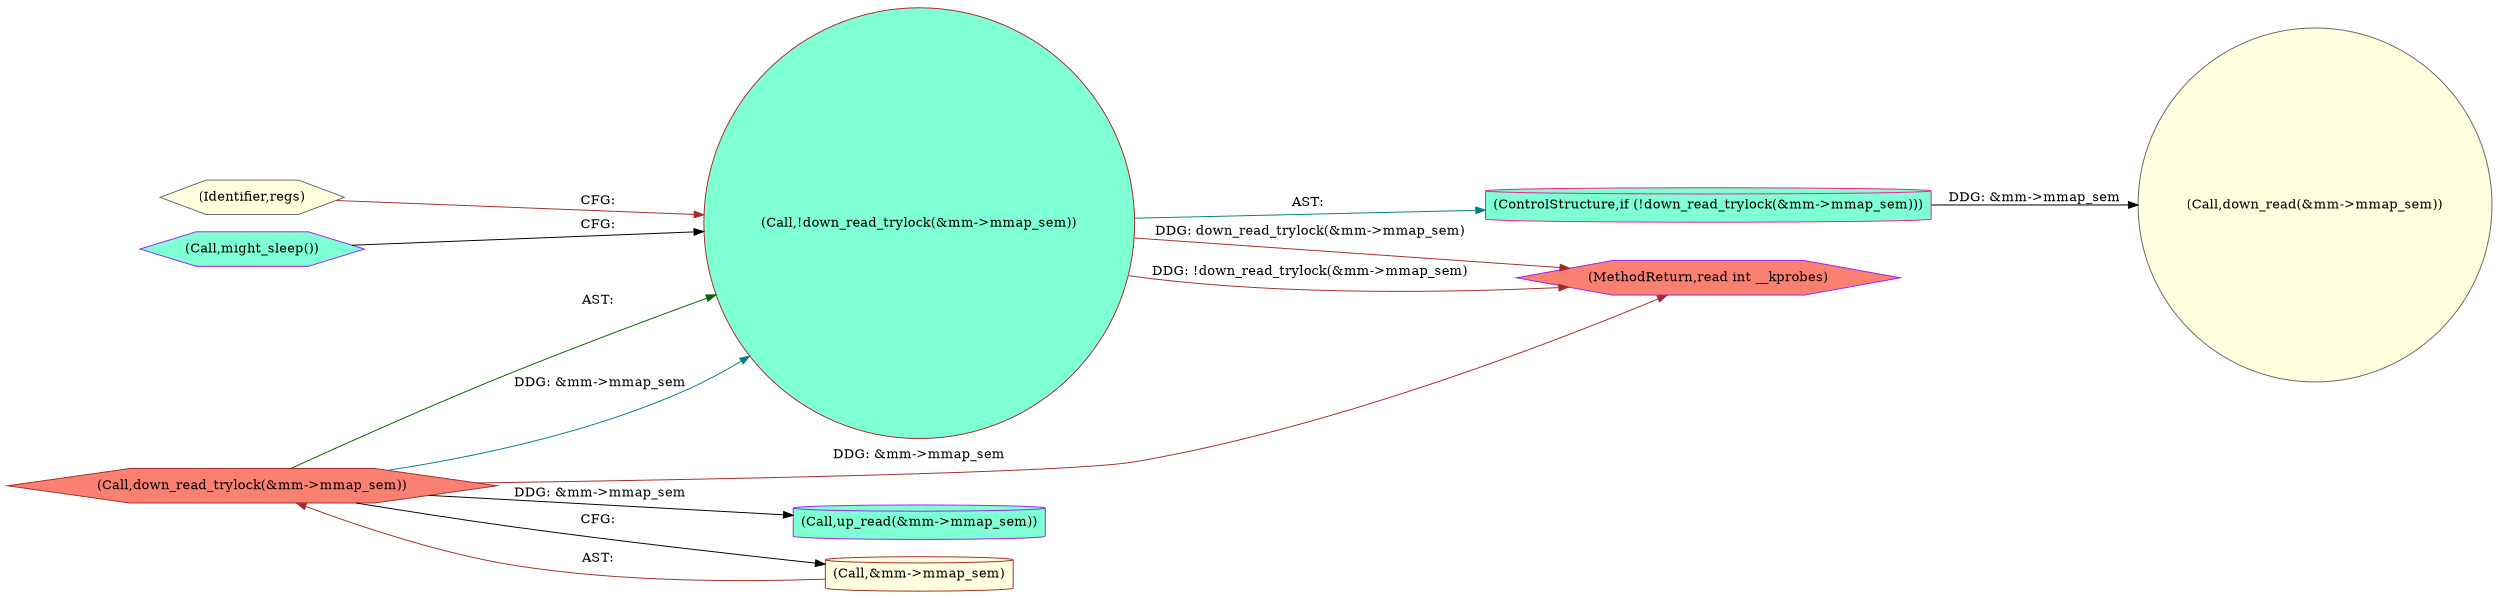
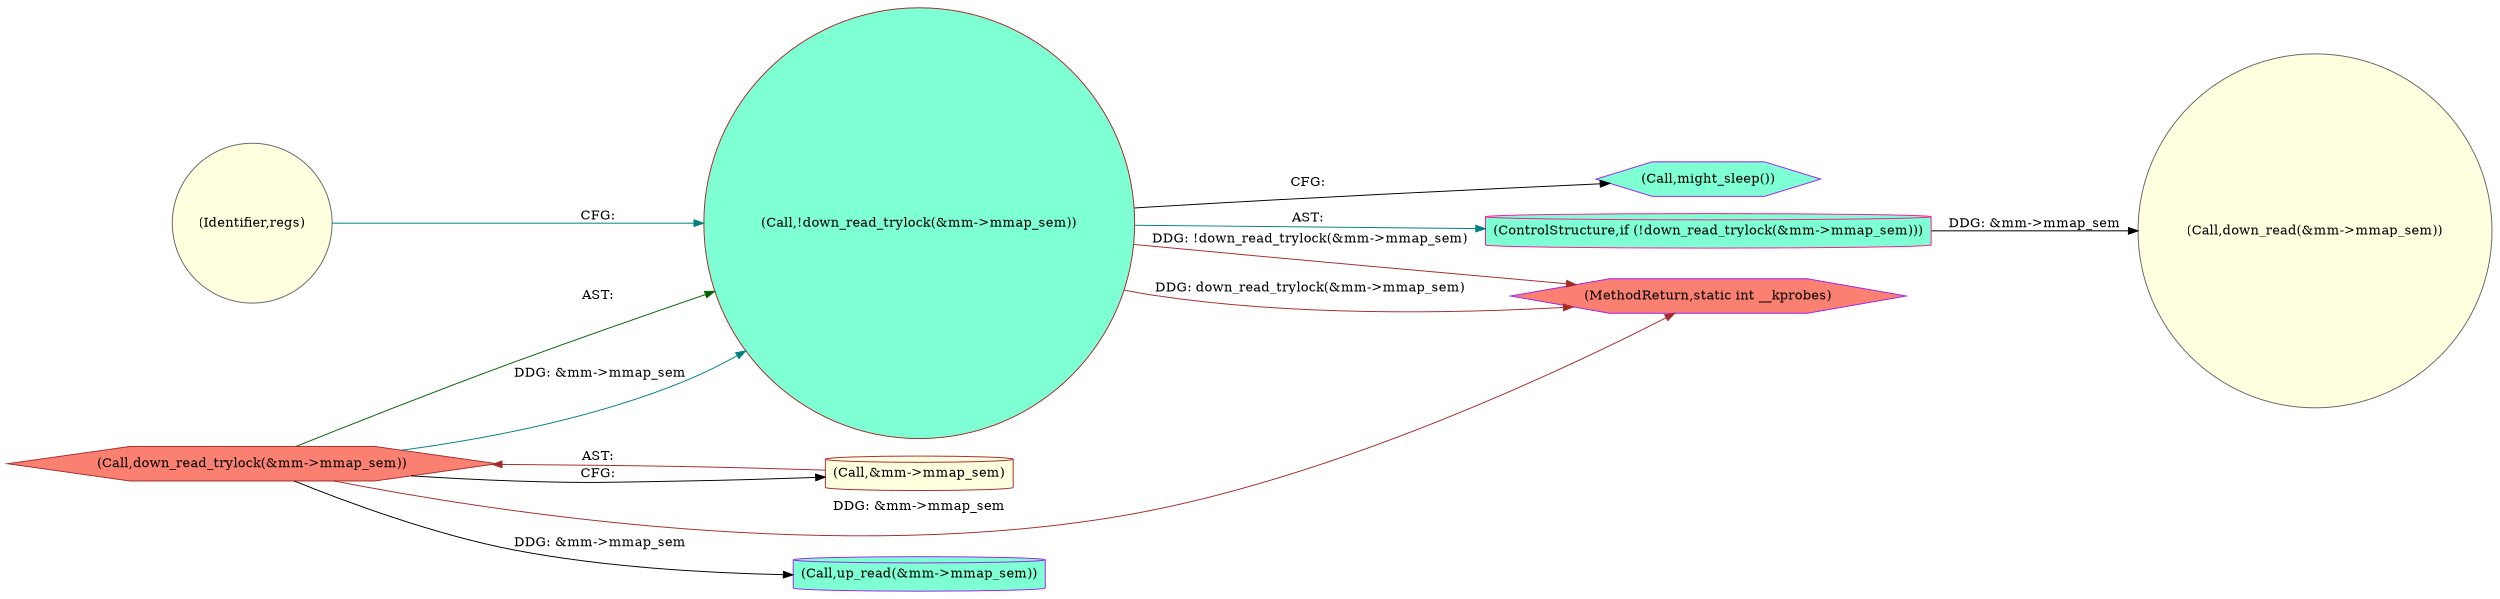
node "(Identifier,regs)": shape hexagon -> circle
edge "(Identifier,regs)" -> "(Call,!down_read_trylock(&mm->mmap_sem))": color brown -> teal
edge "(Call,might_sleep())" -> "(Call,!down_read_trylock(&mm->mmap_sem))": reversed
node "(MethodReturn,read int __kprobes)": label "(MethodReturn,read int __kprobes)" -> "(MethodReturn,static int __kprobes)"
